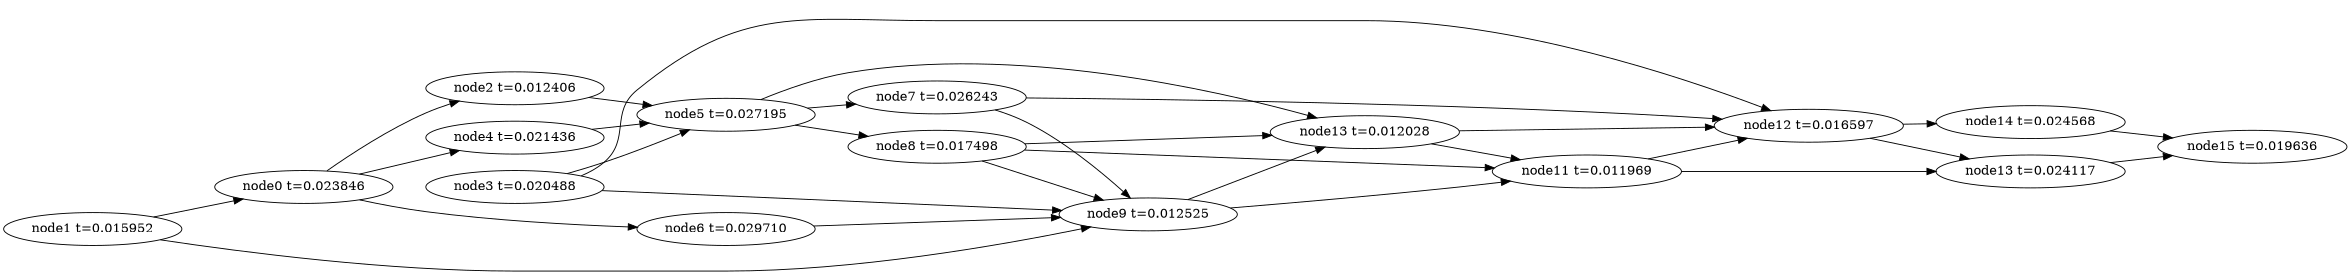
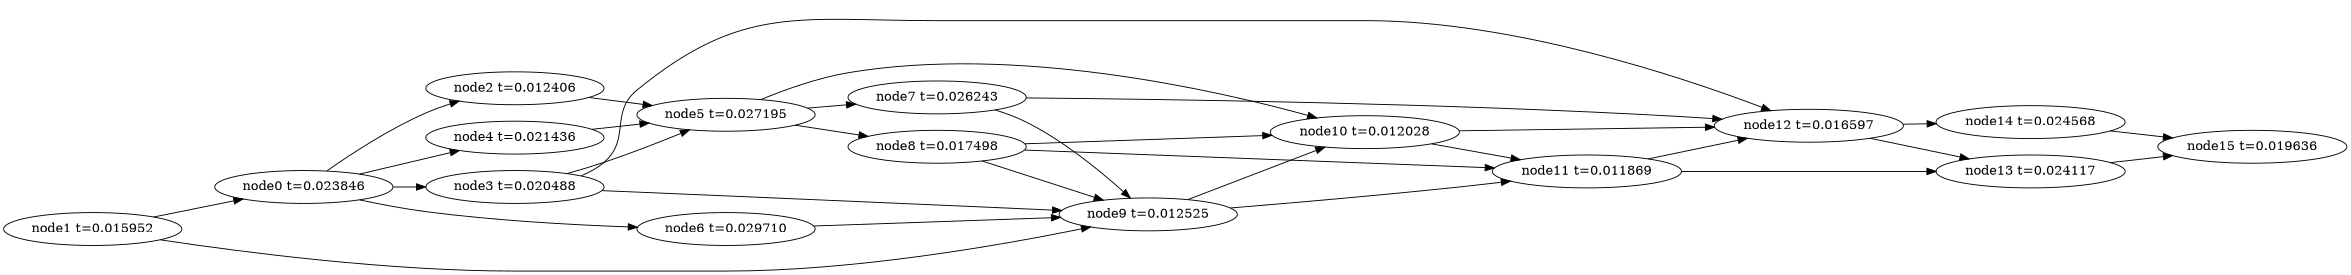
node "node13 t=0.012028": label "node13 t=0.012028" -> "node10 t=0.012028"
node "node11 t=0.011969": label "node11 t=0.011969" -> "node11 t=0.011869"
edge "node0 t=0.023846" -> "node3 t=0.020488": added
